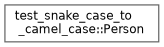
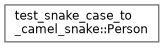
node "test_snake_case_to _camel_case::Person": label "test_snake_case_to _camel_case::Person" -> "test_snake_case_to _camel_snake::Person"
